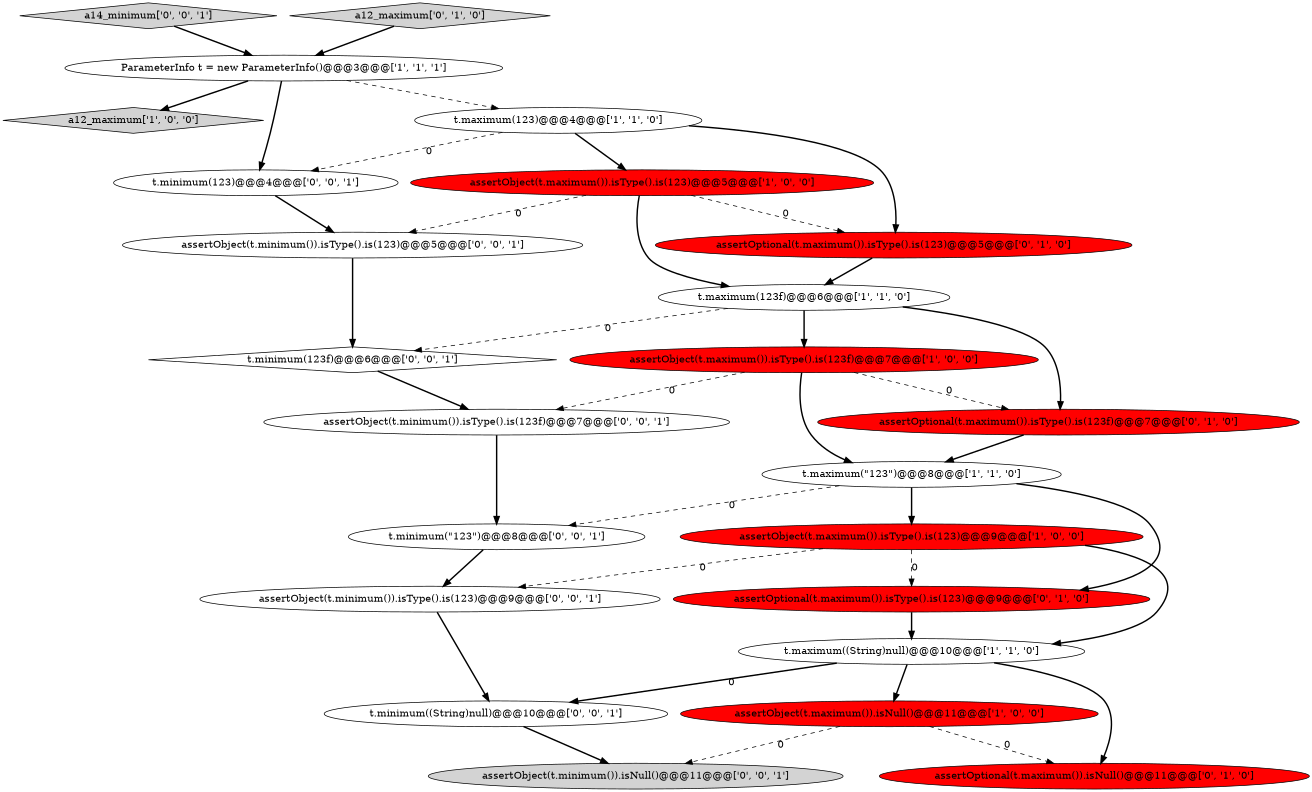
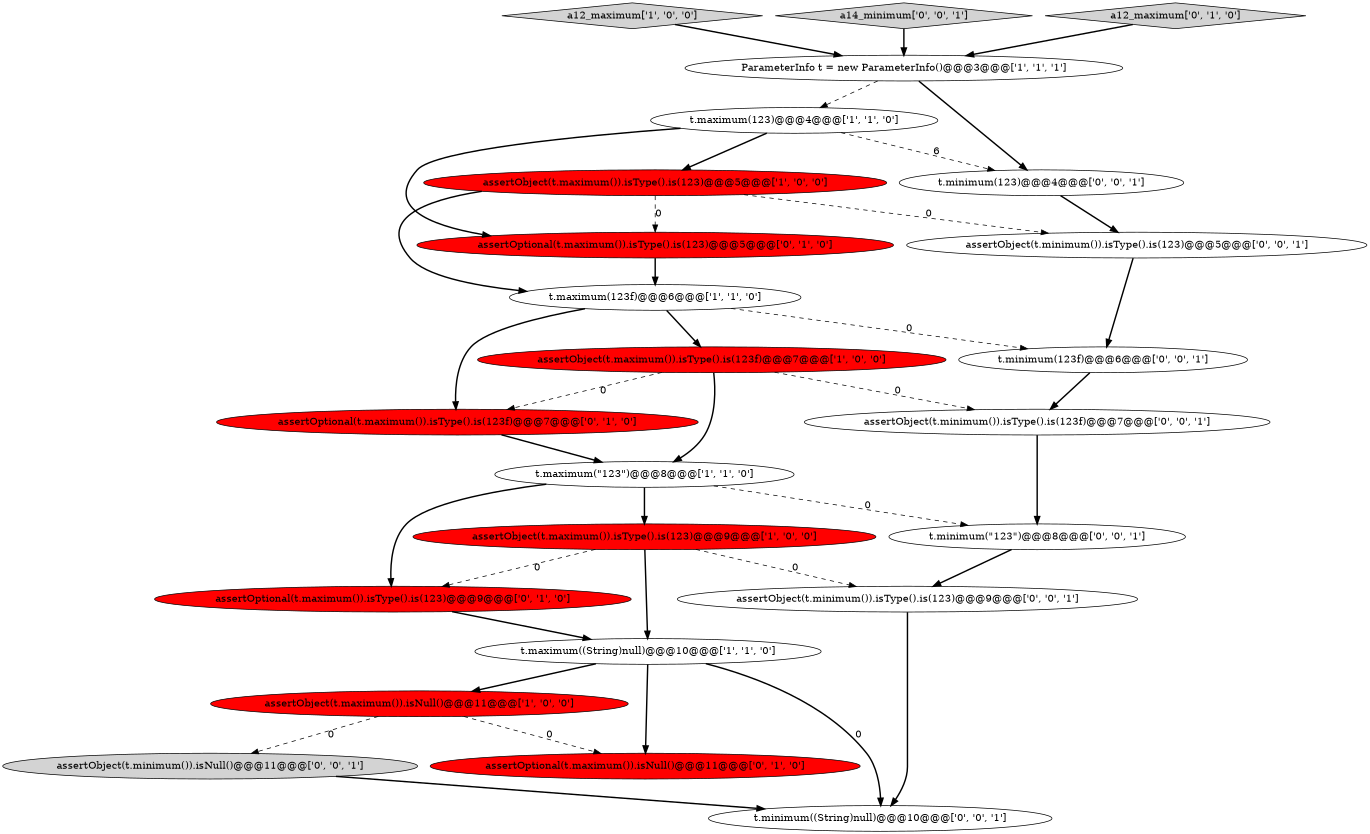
edge "ParameterInfo t = new ParameterInfo()@@@3@@@['1', '1', '1']" -> "a12_maximum['1', '0', '0']": reversed
edge "t.maximum(123)@@@4@@@['1', '1', '0']" -> "t.minimum(123)@@@4@@@['0', '0', '1']": label "0" -> "6"
node "t.minimum(123f)@@@6@@@['0', '0', '1']": shape diamond -> ellipse
edge "t.minimum((String)null)@@@10@@@['0', '0', '1']" -> "assertObject(t.minimum()).isNull()@@@11@@@['0', '0', '1']": reversed
